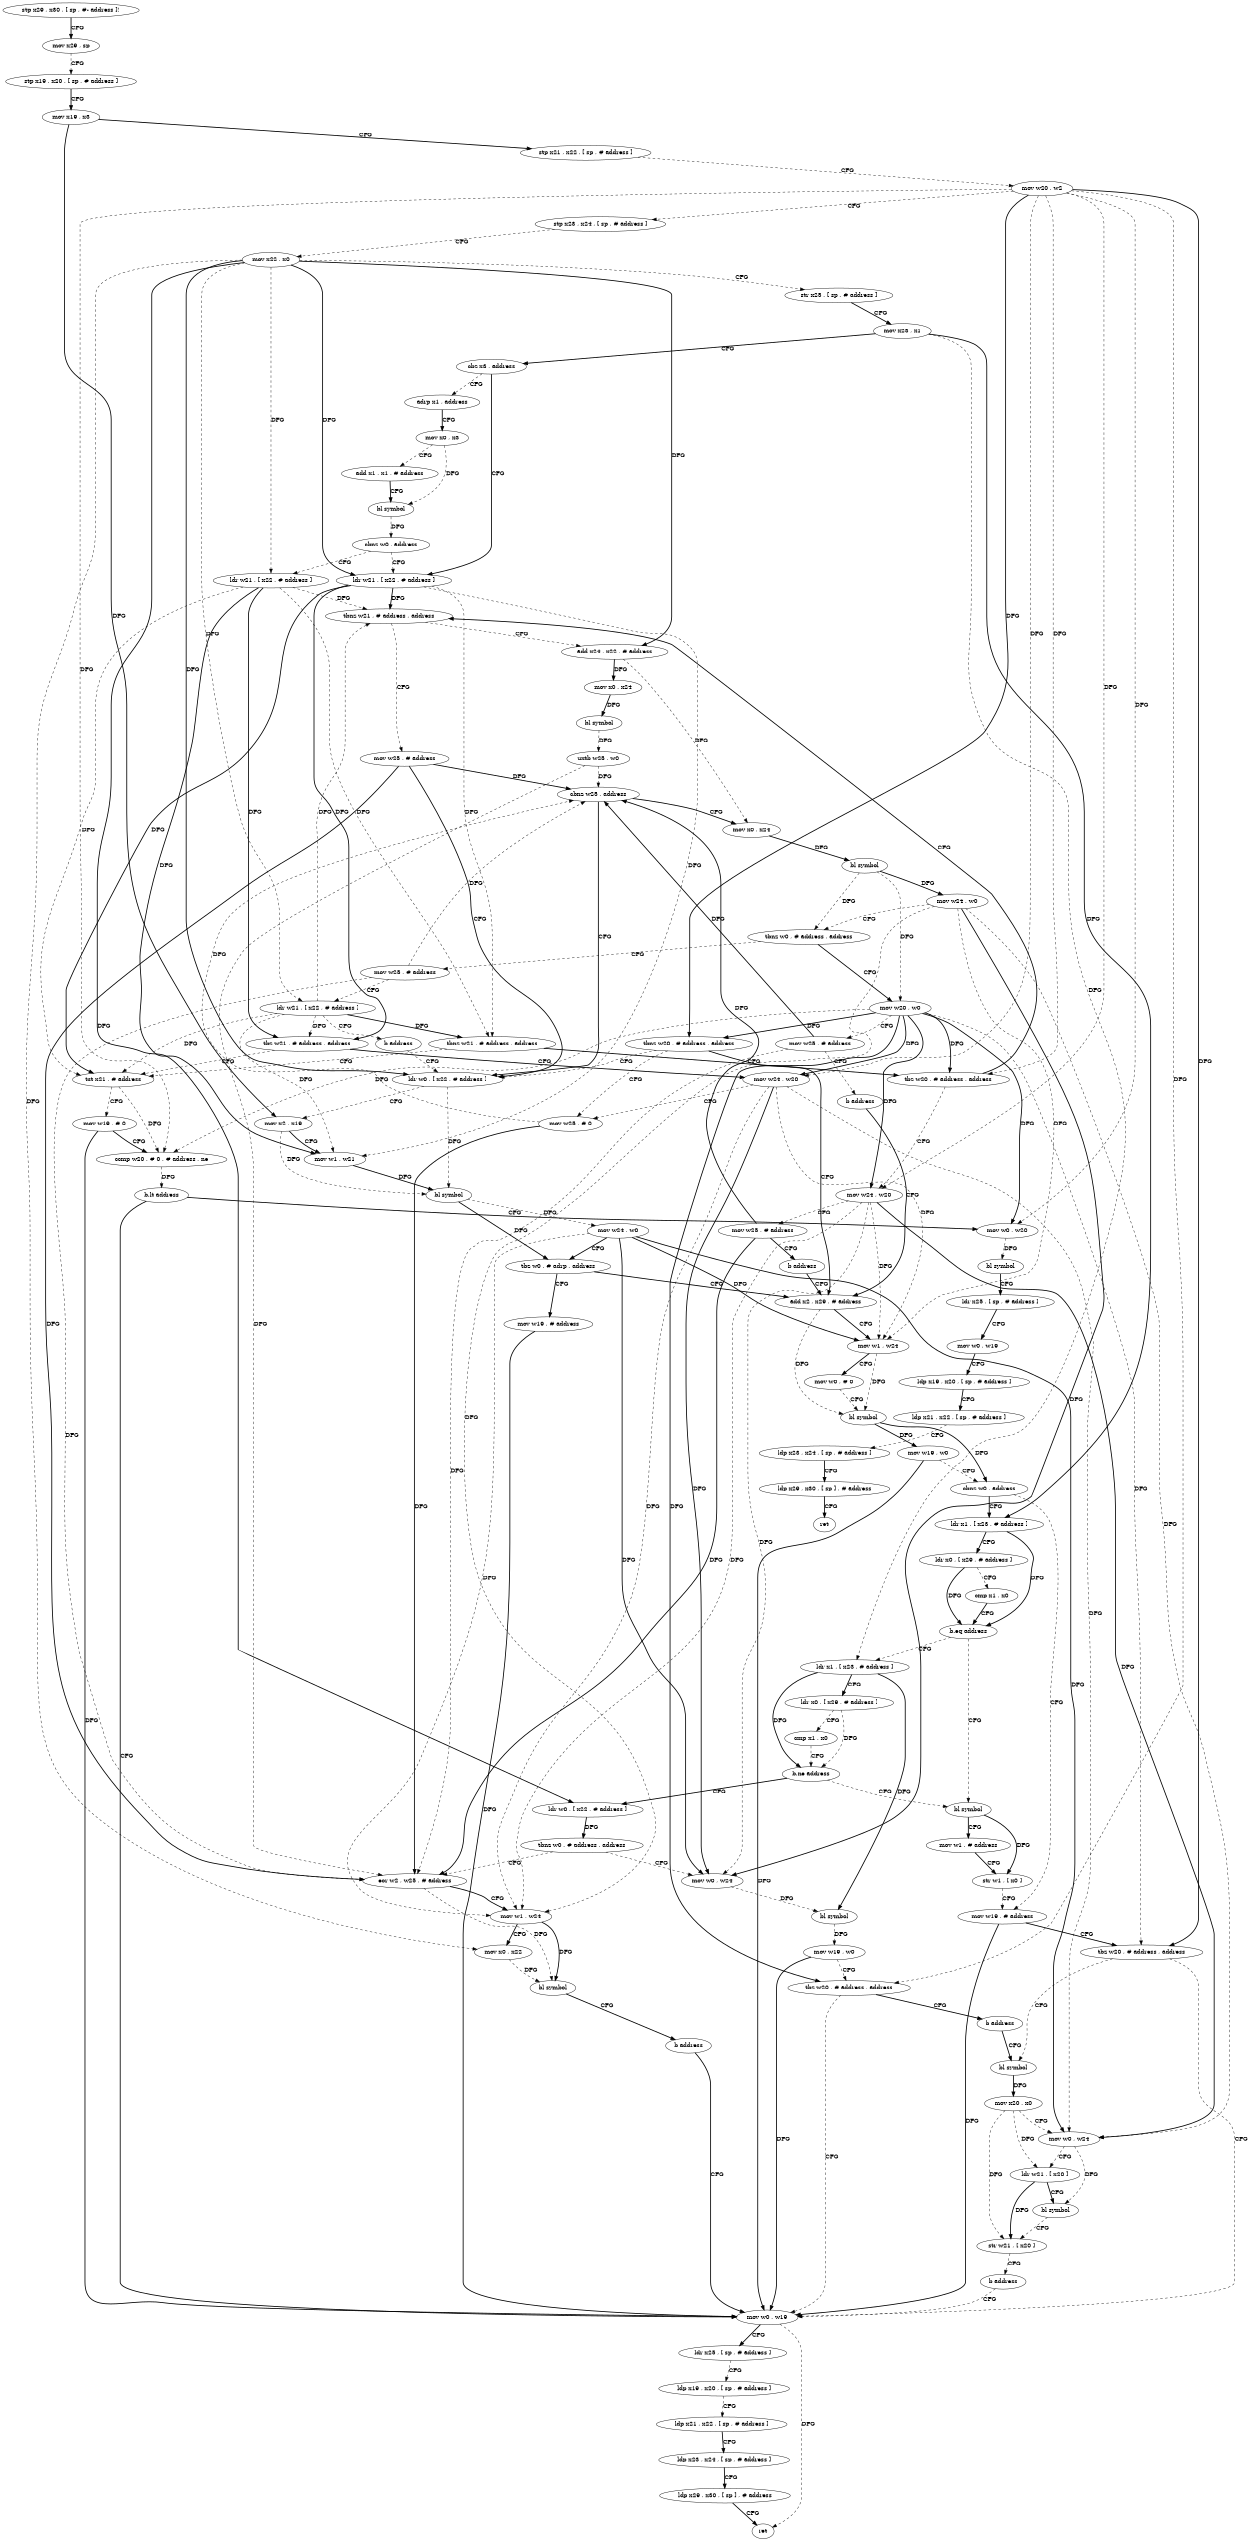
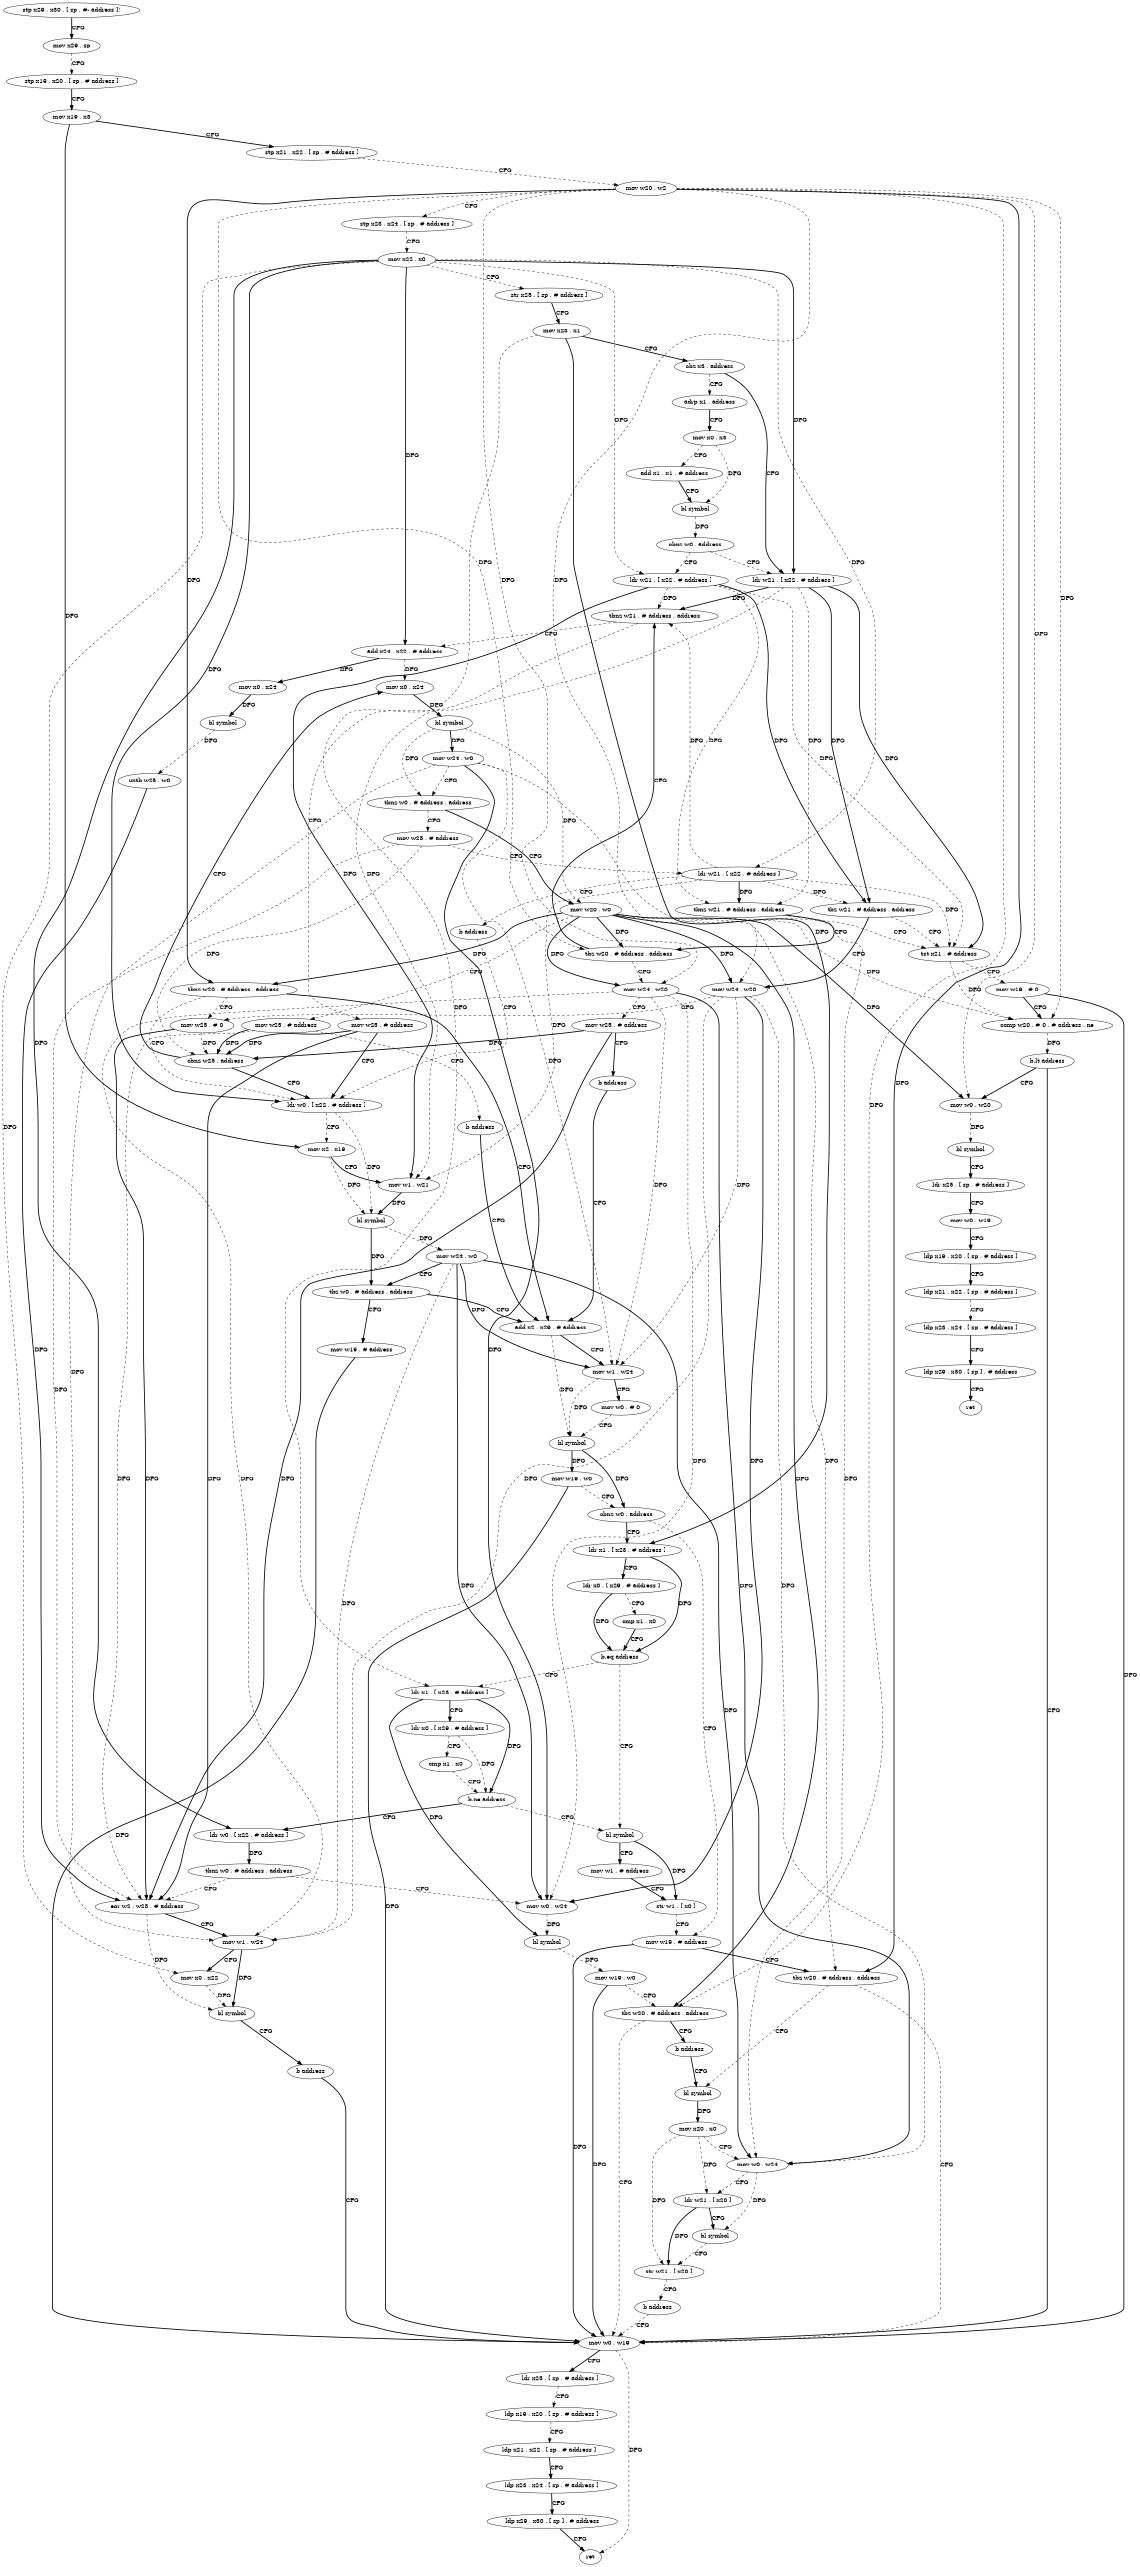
edge "uxtb w25 , w0" -> "cbnz w25 , address": removed, label "DFG"
edge "uxtb w25 , w0" -> "eor w2 , w25 , # address": style dashed -> bold
node "tbz w0 , # adrp , address": label "tbz w0 , # adrp , address" -> "tbz w0 , # address , address"
